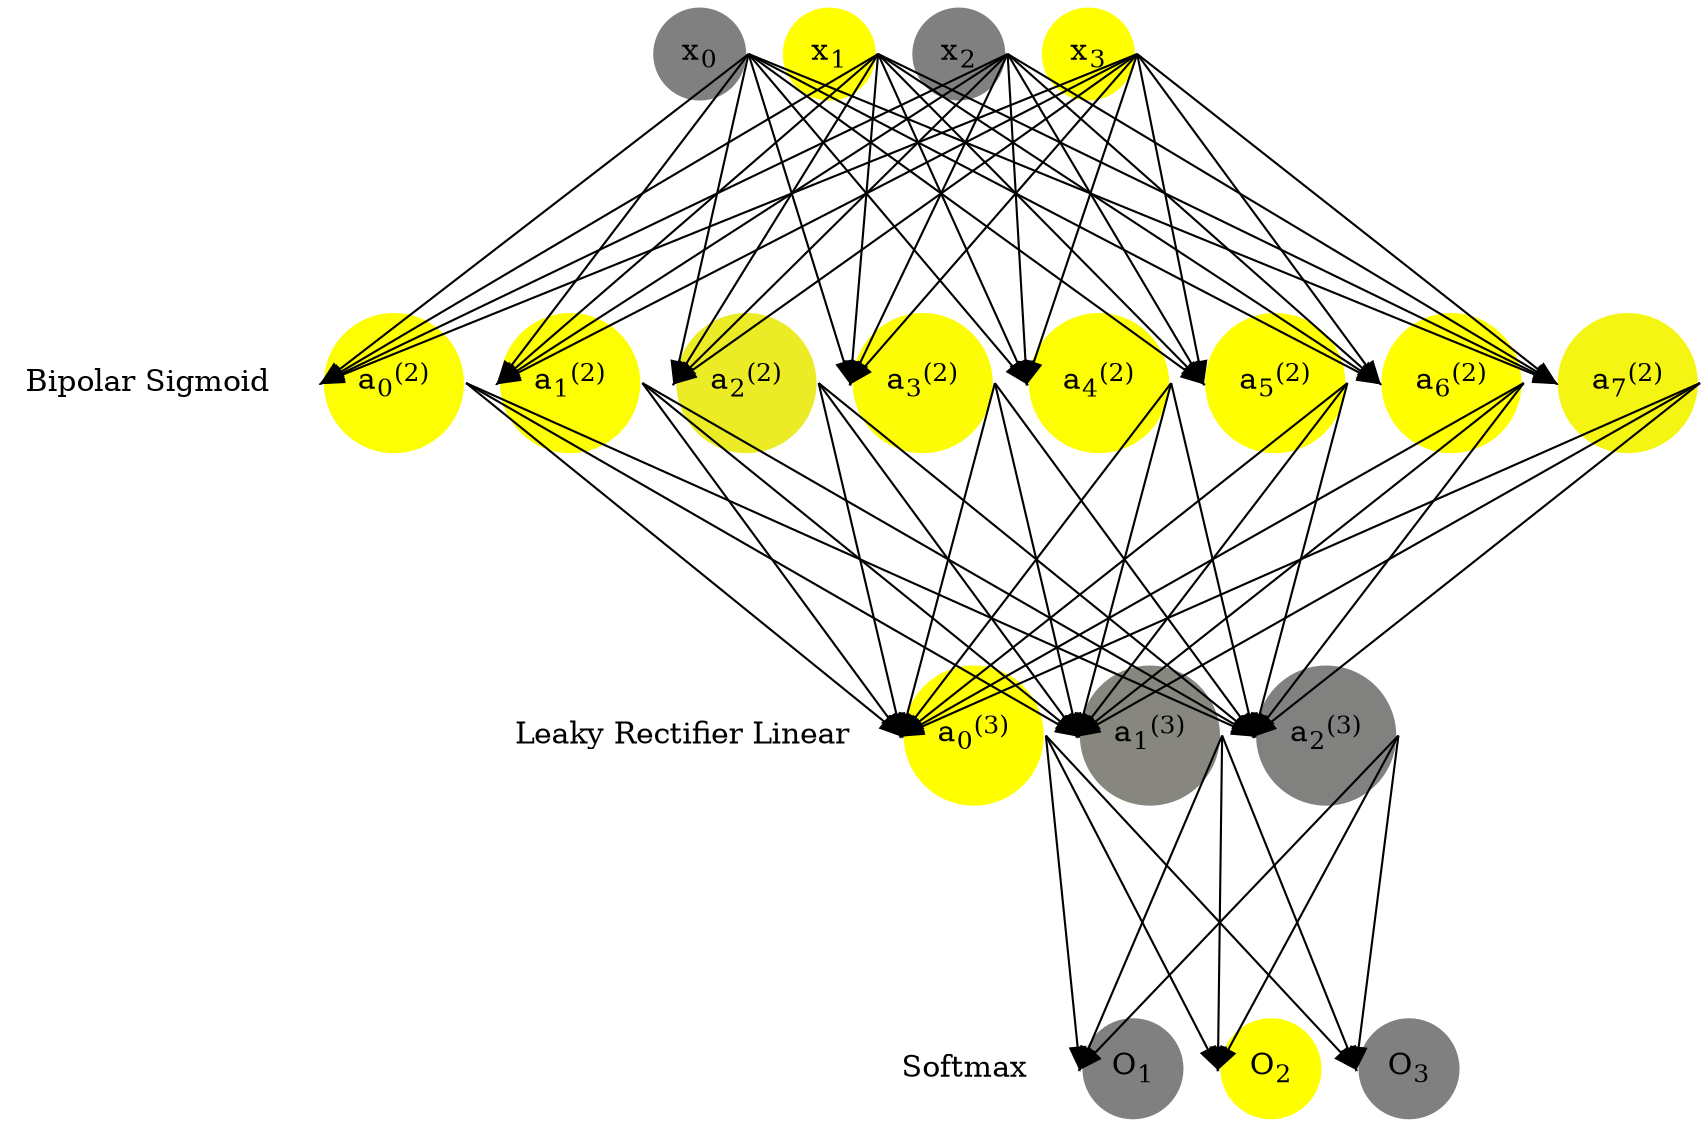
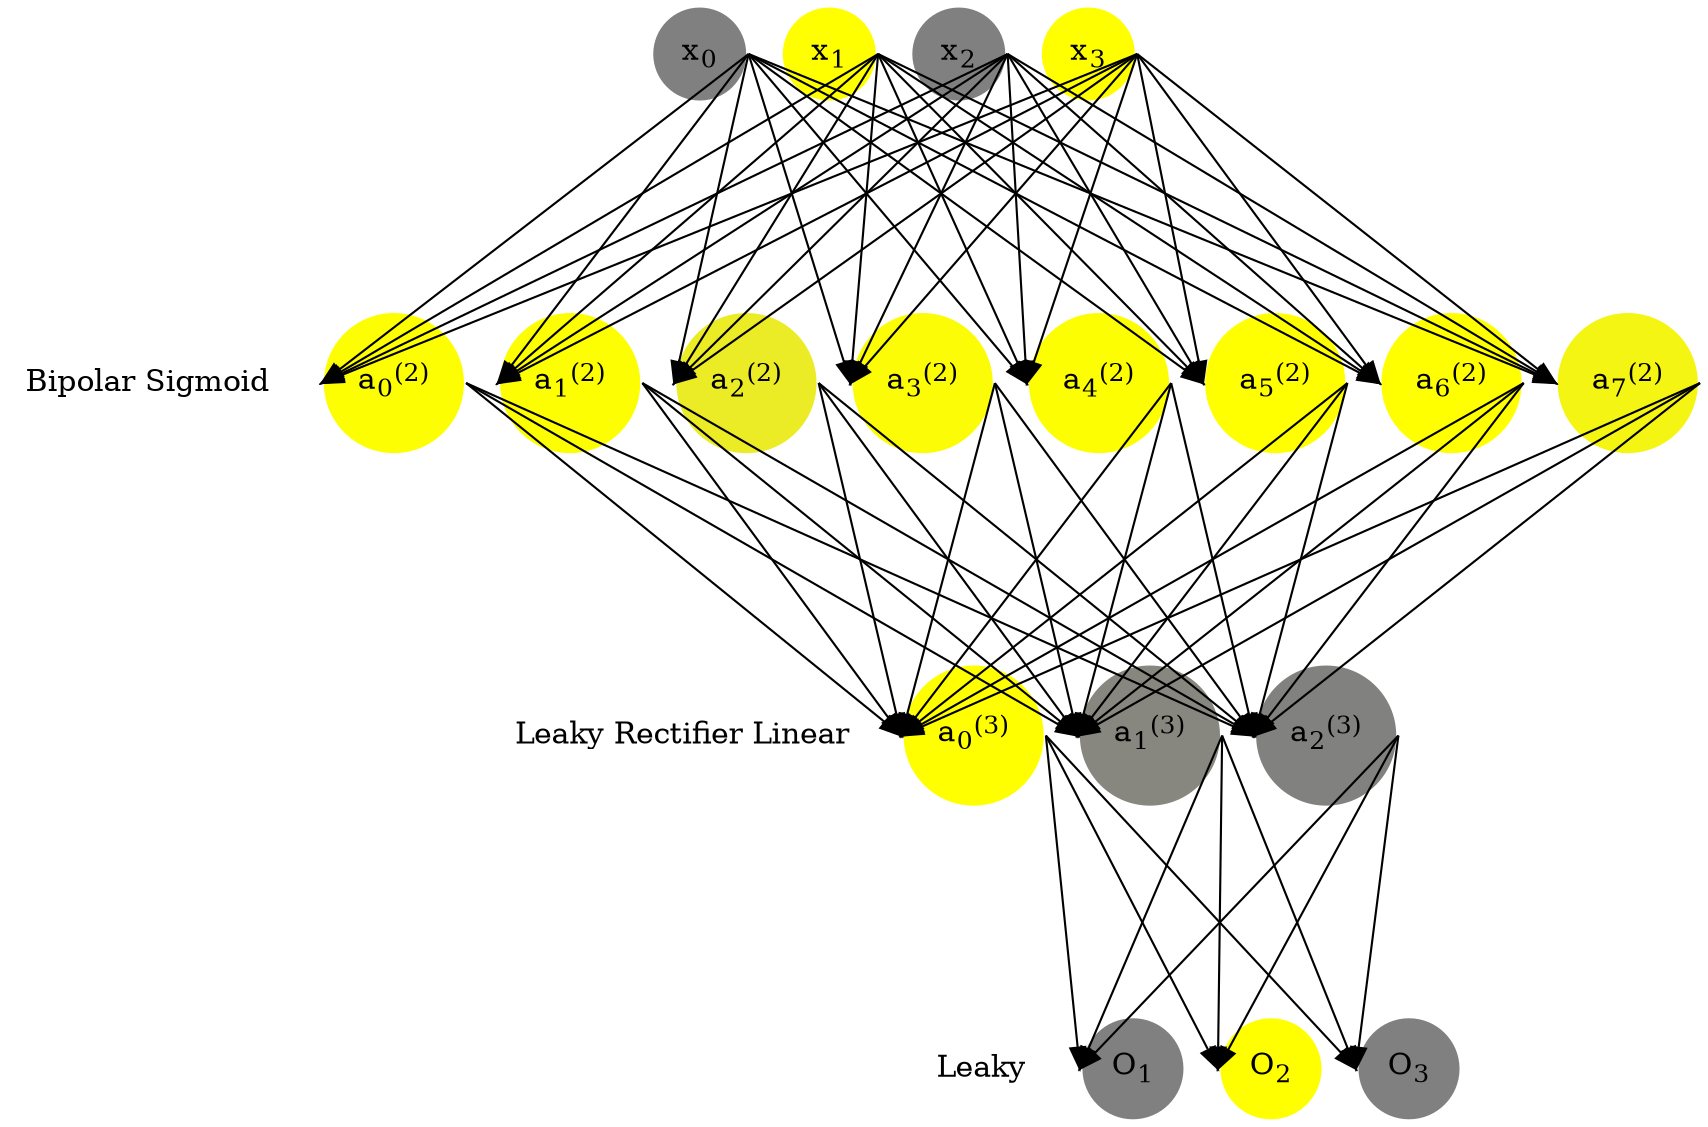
node "Softmax": label "Softmax" -> "Leaky"
